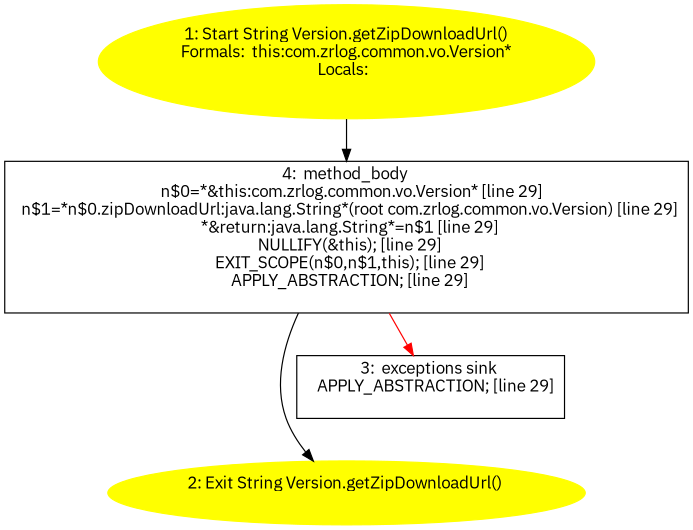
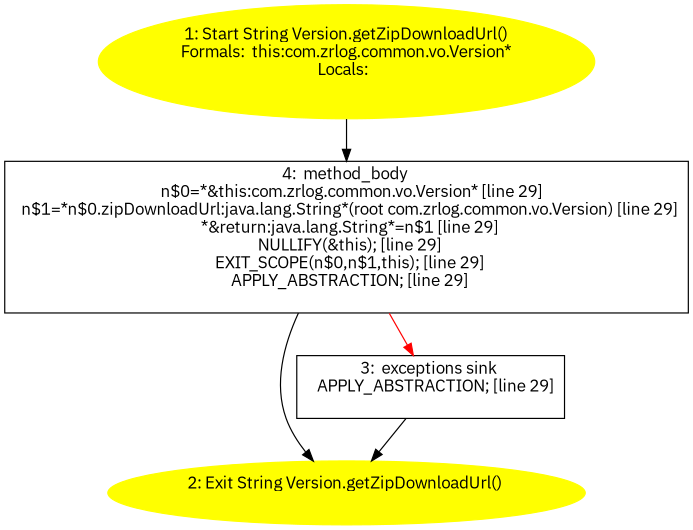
edge "3:  exceptions sink APPLY_ABSTRACTION; [line 29]" -> "2: Exit String Version.getZipDownloadUrl()": added
